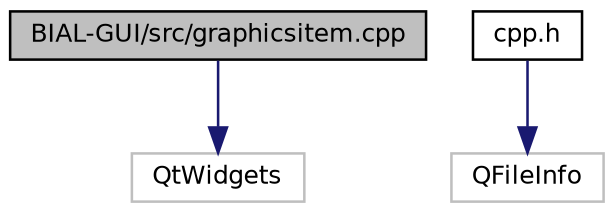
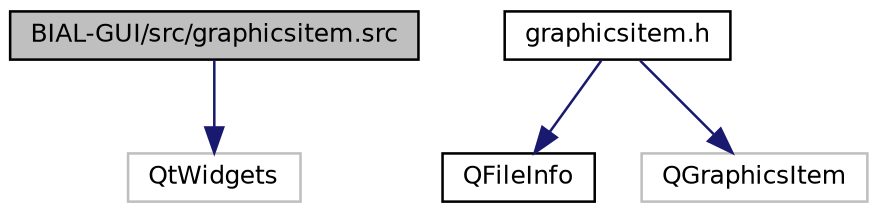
node "BIAL-GUI/src/graphicsitem.cpp": label "BIAL-GUI/src/graphicsitem.cpp" -> "BIAL-GUI/src/graphicsitem.src"
node "cpp.h": label "cpp.h" -> "graphicsitem.h"
node "QFileInfo": color grey75 -> black
node "QGraphicsItem": added
